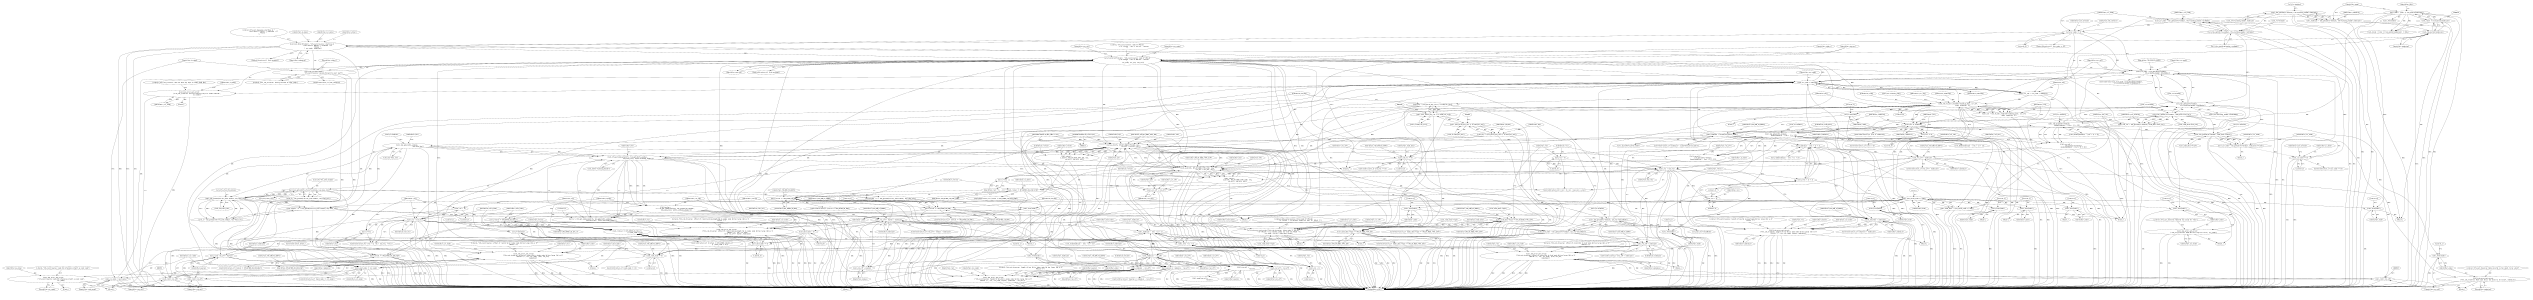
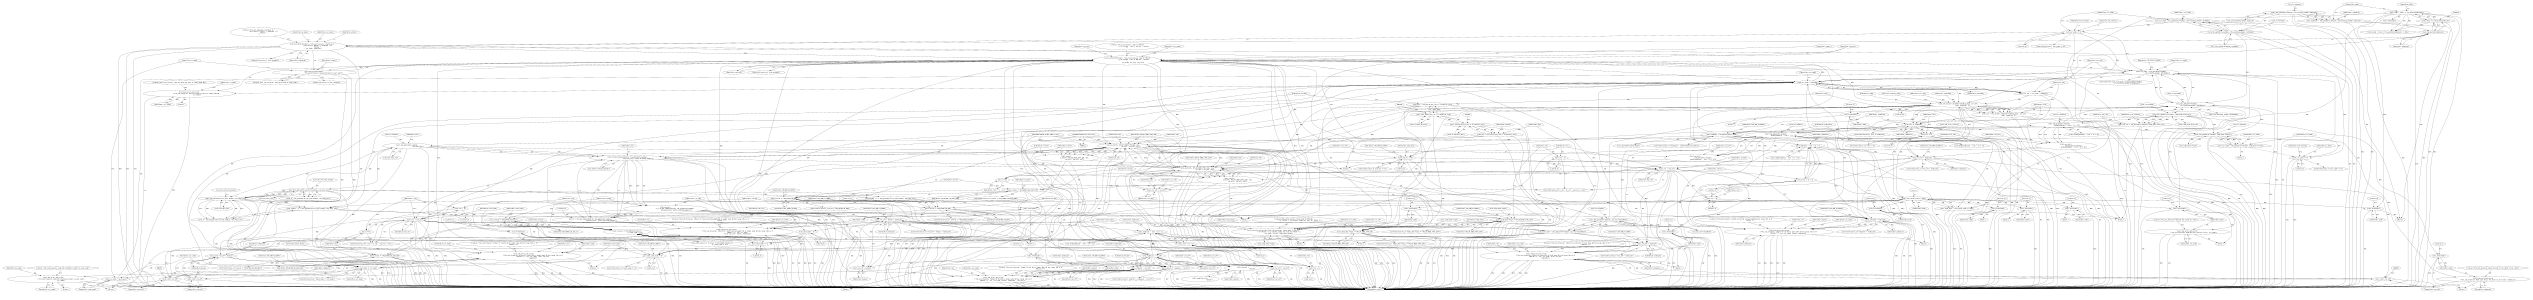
node "(Call,tsk_error_reset())": added
